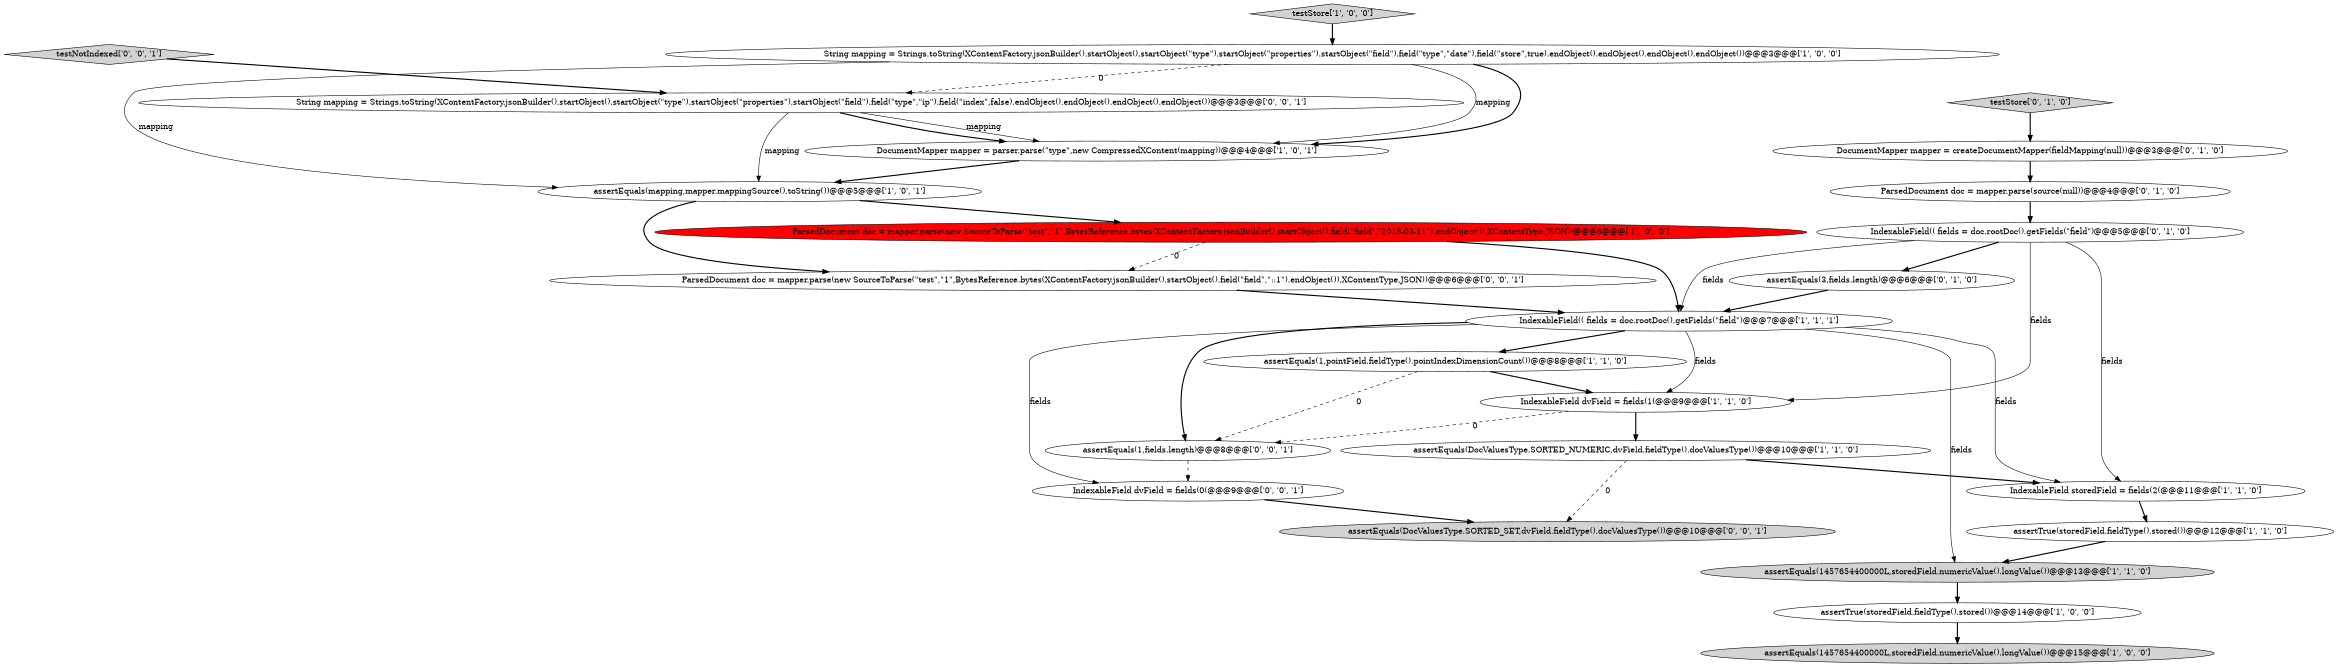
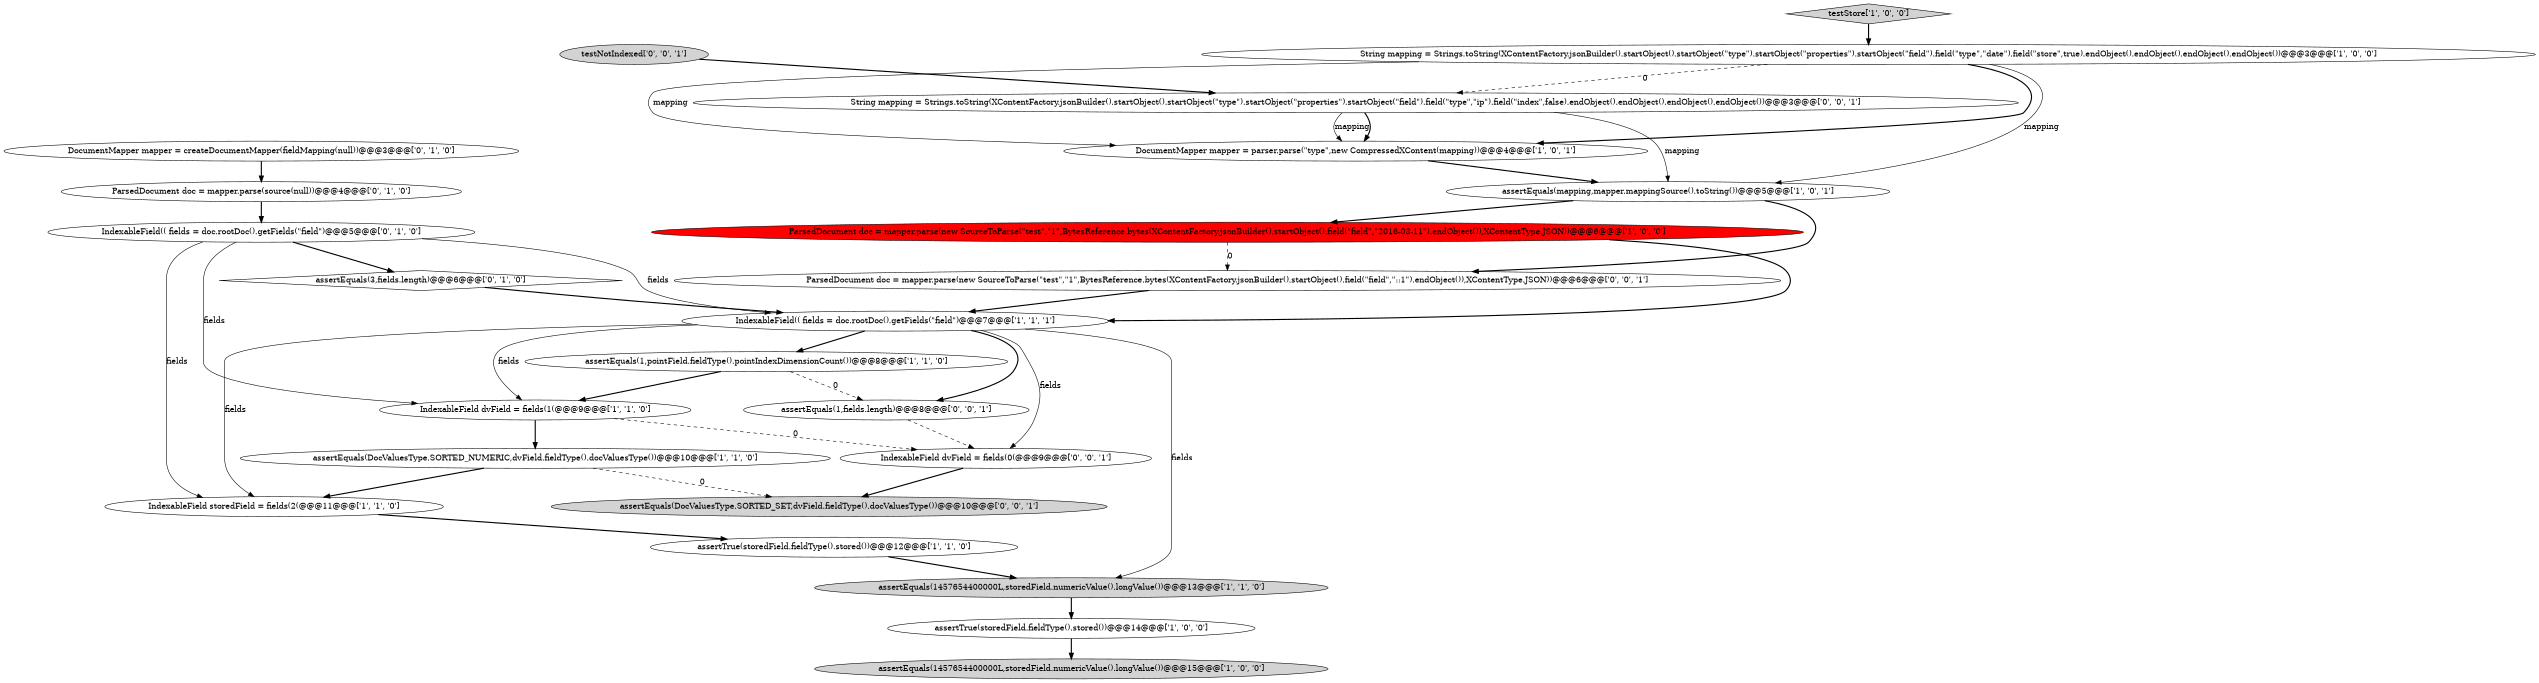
node "testNotIndexed['0', '0', '1']": shape diamond -> ellipse
node "testStore['0', '1', '0']": removed
node "assertEquals(3,fields.length)@@@6@@@['0', '1', '0']": shape ellipse -> diamond
edge "IndexableField dvField = fields(1(@@@9@@@['1', '1', '0']" -> "assertEquals(1,fields.length)@@@8@@@['0', '0', '1']": now "IndexableField dvField = fields(1(@@@9@@@['1', '1', '0']" -> "IndexableField dvField = fields(0(@@@9@@@['0', '0', '1']"
